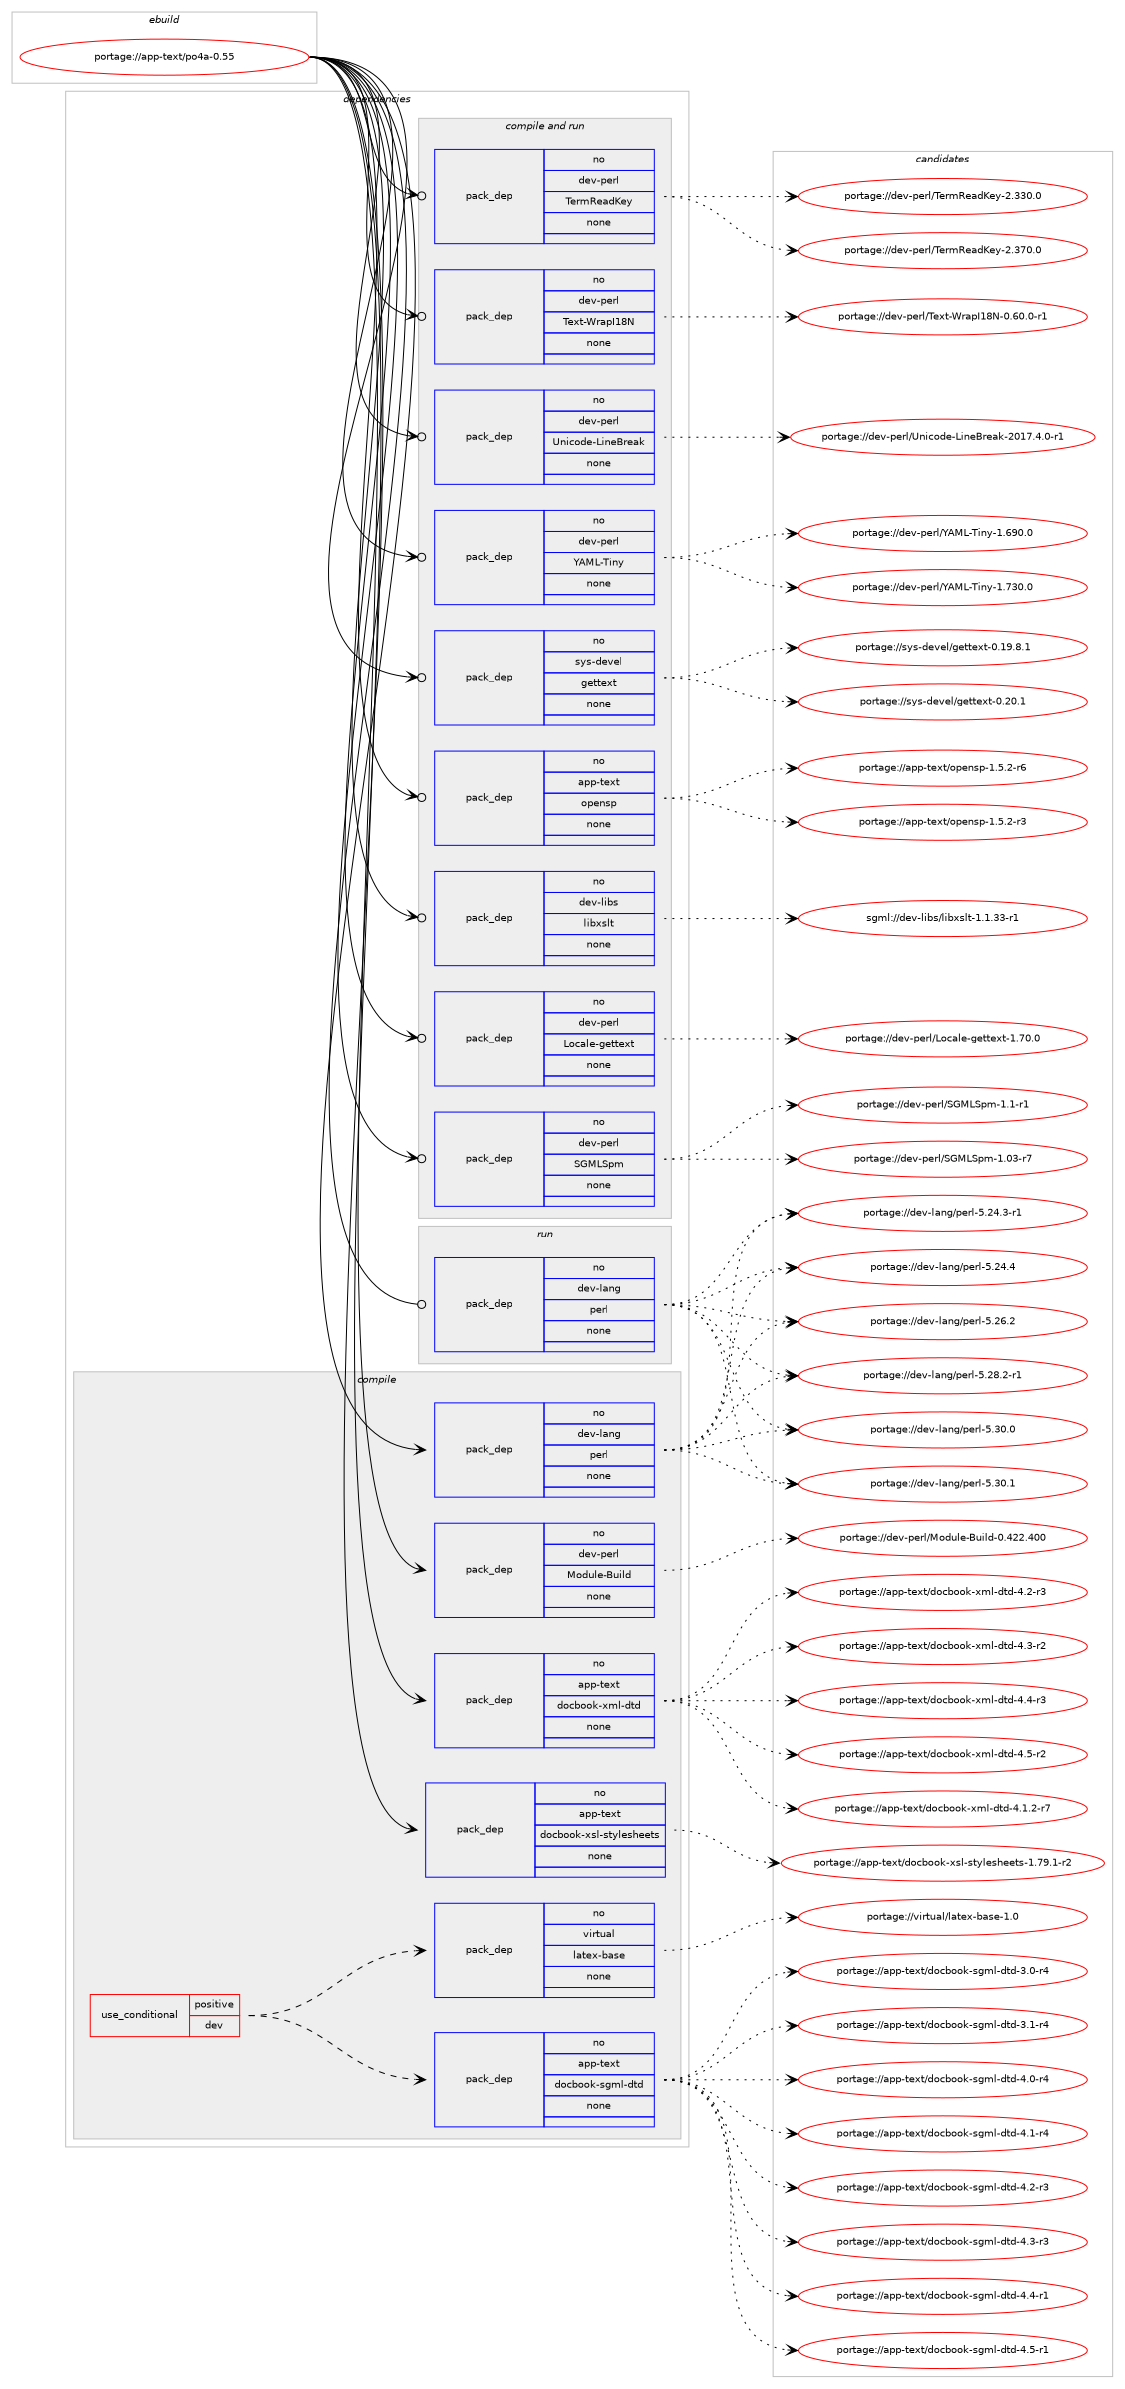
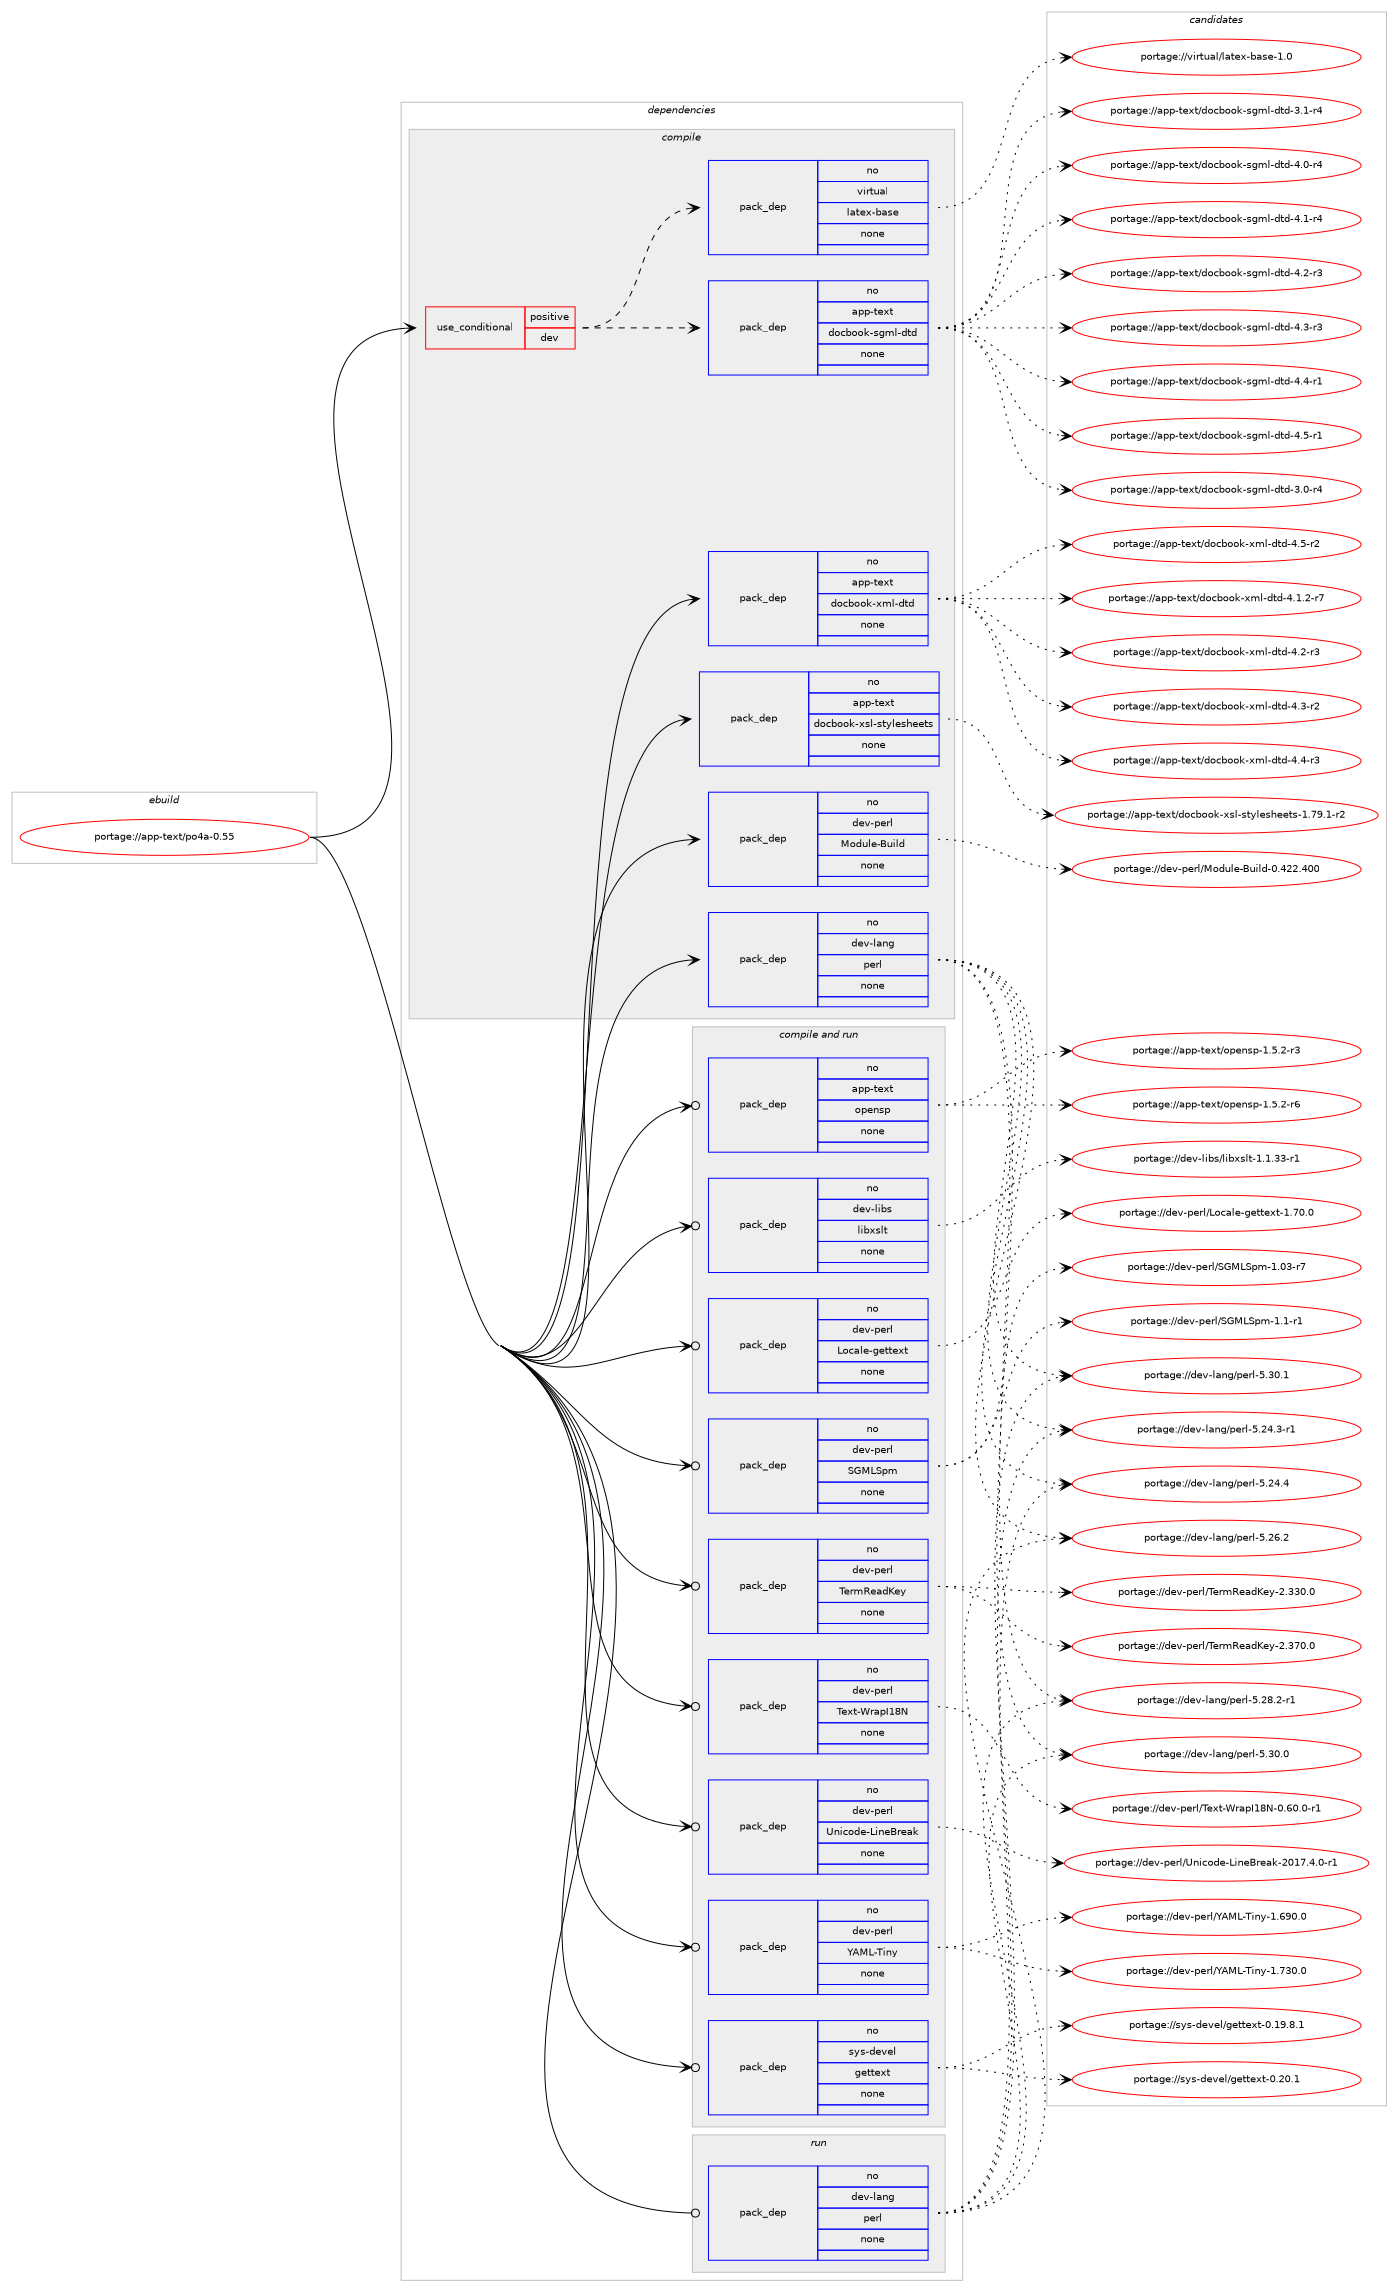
edge "portage://app-text/po4a-0.55" -> "use_conditional": added
node "sgml://dev-libs/libxslt-1.1.33-r1": label "sgml://dev-libs/libxslt-1.1.33-r1" -> "portage://dev-libs/libxslt-1.1.33-r1"
